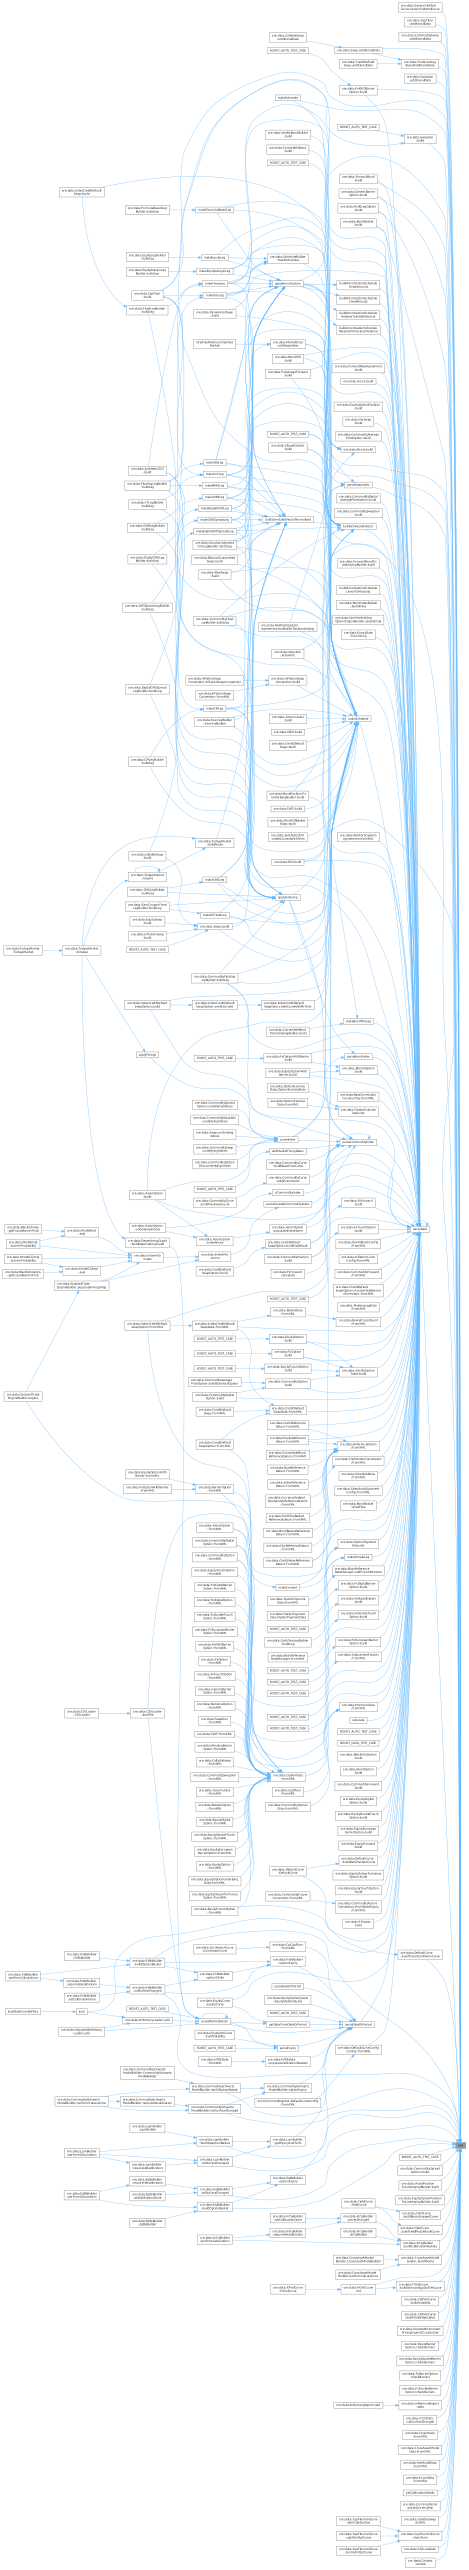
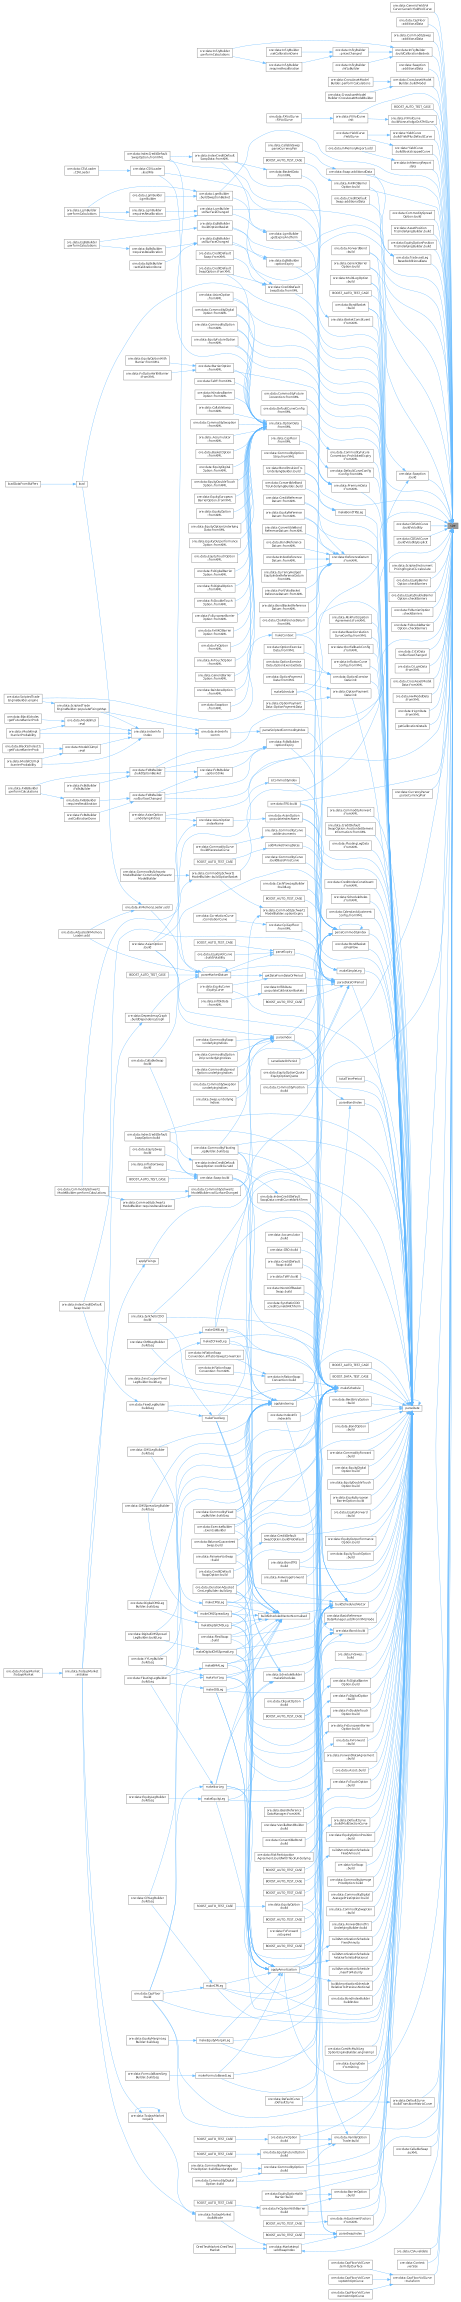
node "ore::data::CallableSwap ::additionalData": label "ore::data::CallableSwap ::additionalData" -> "ore::data::CallableSwap ::parseCurrencyPair"
edge "ore::data::MarketImpl ::addSwapIndex" -> "size": reversed
edge "ore::data::Bond::build" -> "parseDate": added
node "ore::data::CreditIndexReference Datum::fromXML": removed
node "calculate": label "calculate" -> "totalTimePeriod"
node "ore::isCommodityIndex::DefaultCurveConfig ::fromXML": label "ore::isCommodityIndex::DefaultCurveConfig ::fromXML" -> "ore::data::DefaultCurveConfig ::fromXML"
node "ore::data::EqBsBuilder ::EqBsBuilder": removed
